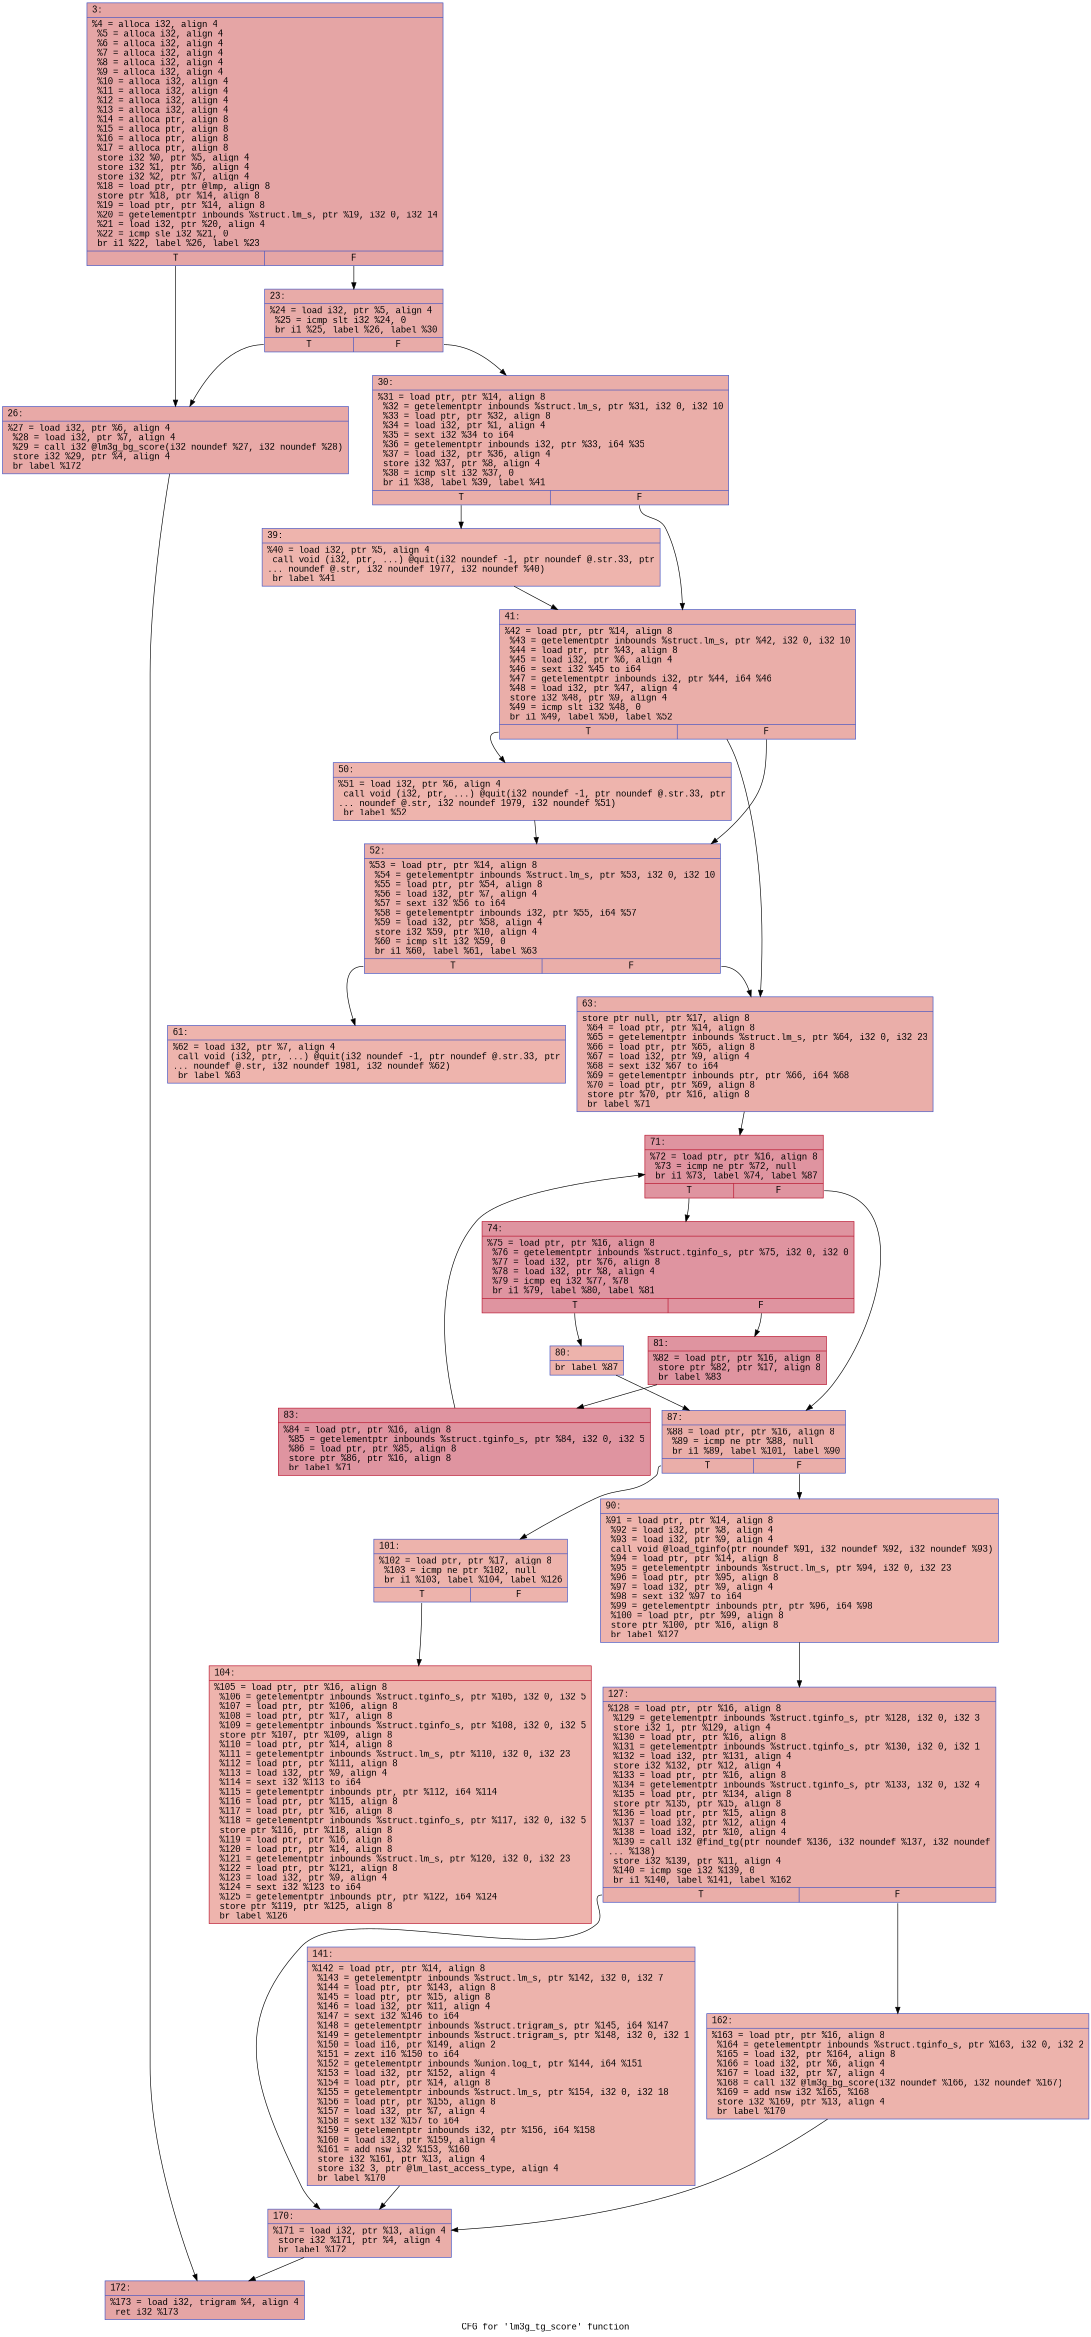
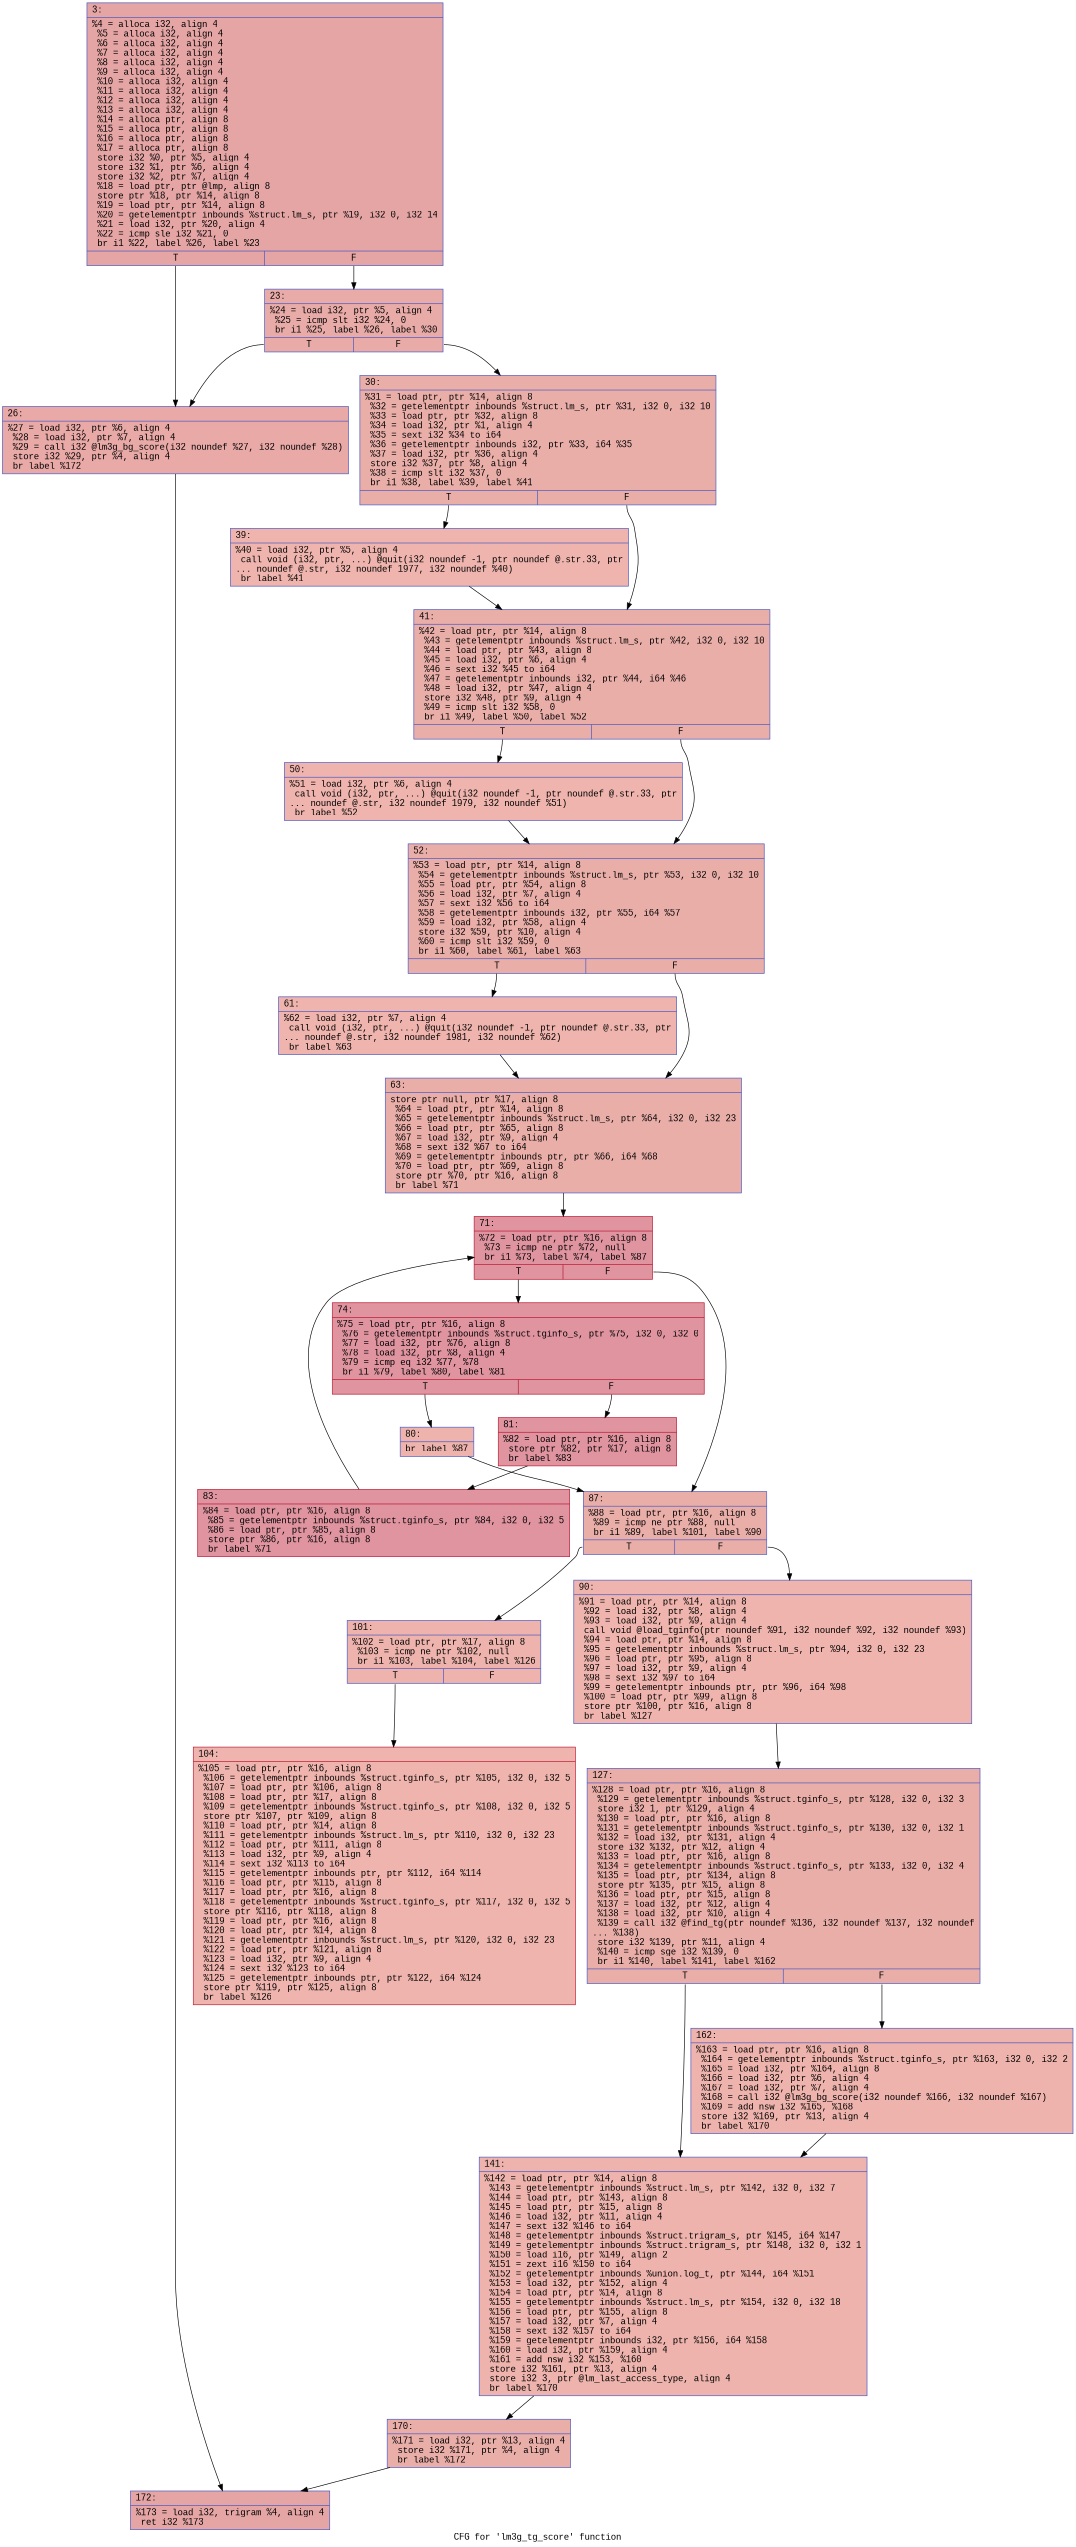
node "41:": text "%49 = icmp slt i32 %48, 0" -> "%49 = icmp slt i32 %58, 0"
edge "41:" -> "63:": now "61:" -> "63:"
edge "127:" -> "170:": now "127:" -> "141:"
edge "162:" -> "170:": now "162:" -> "141:"
